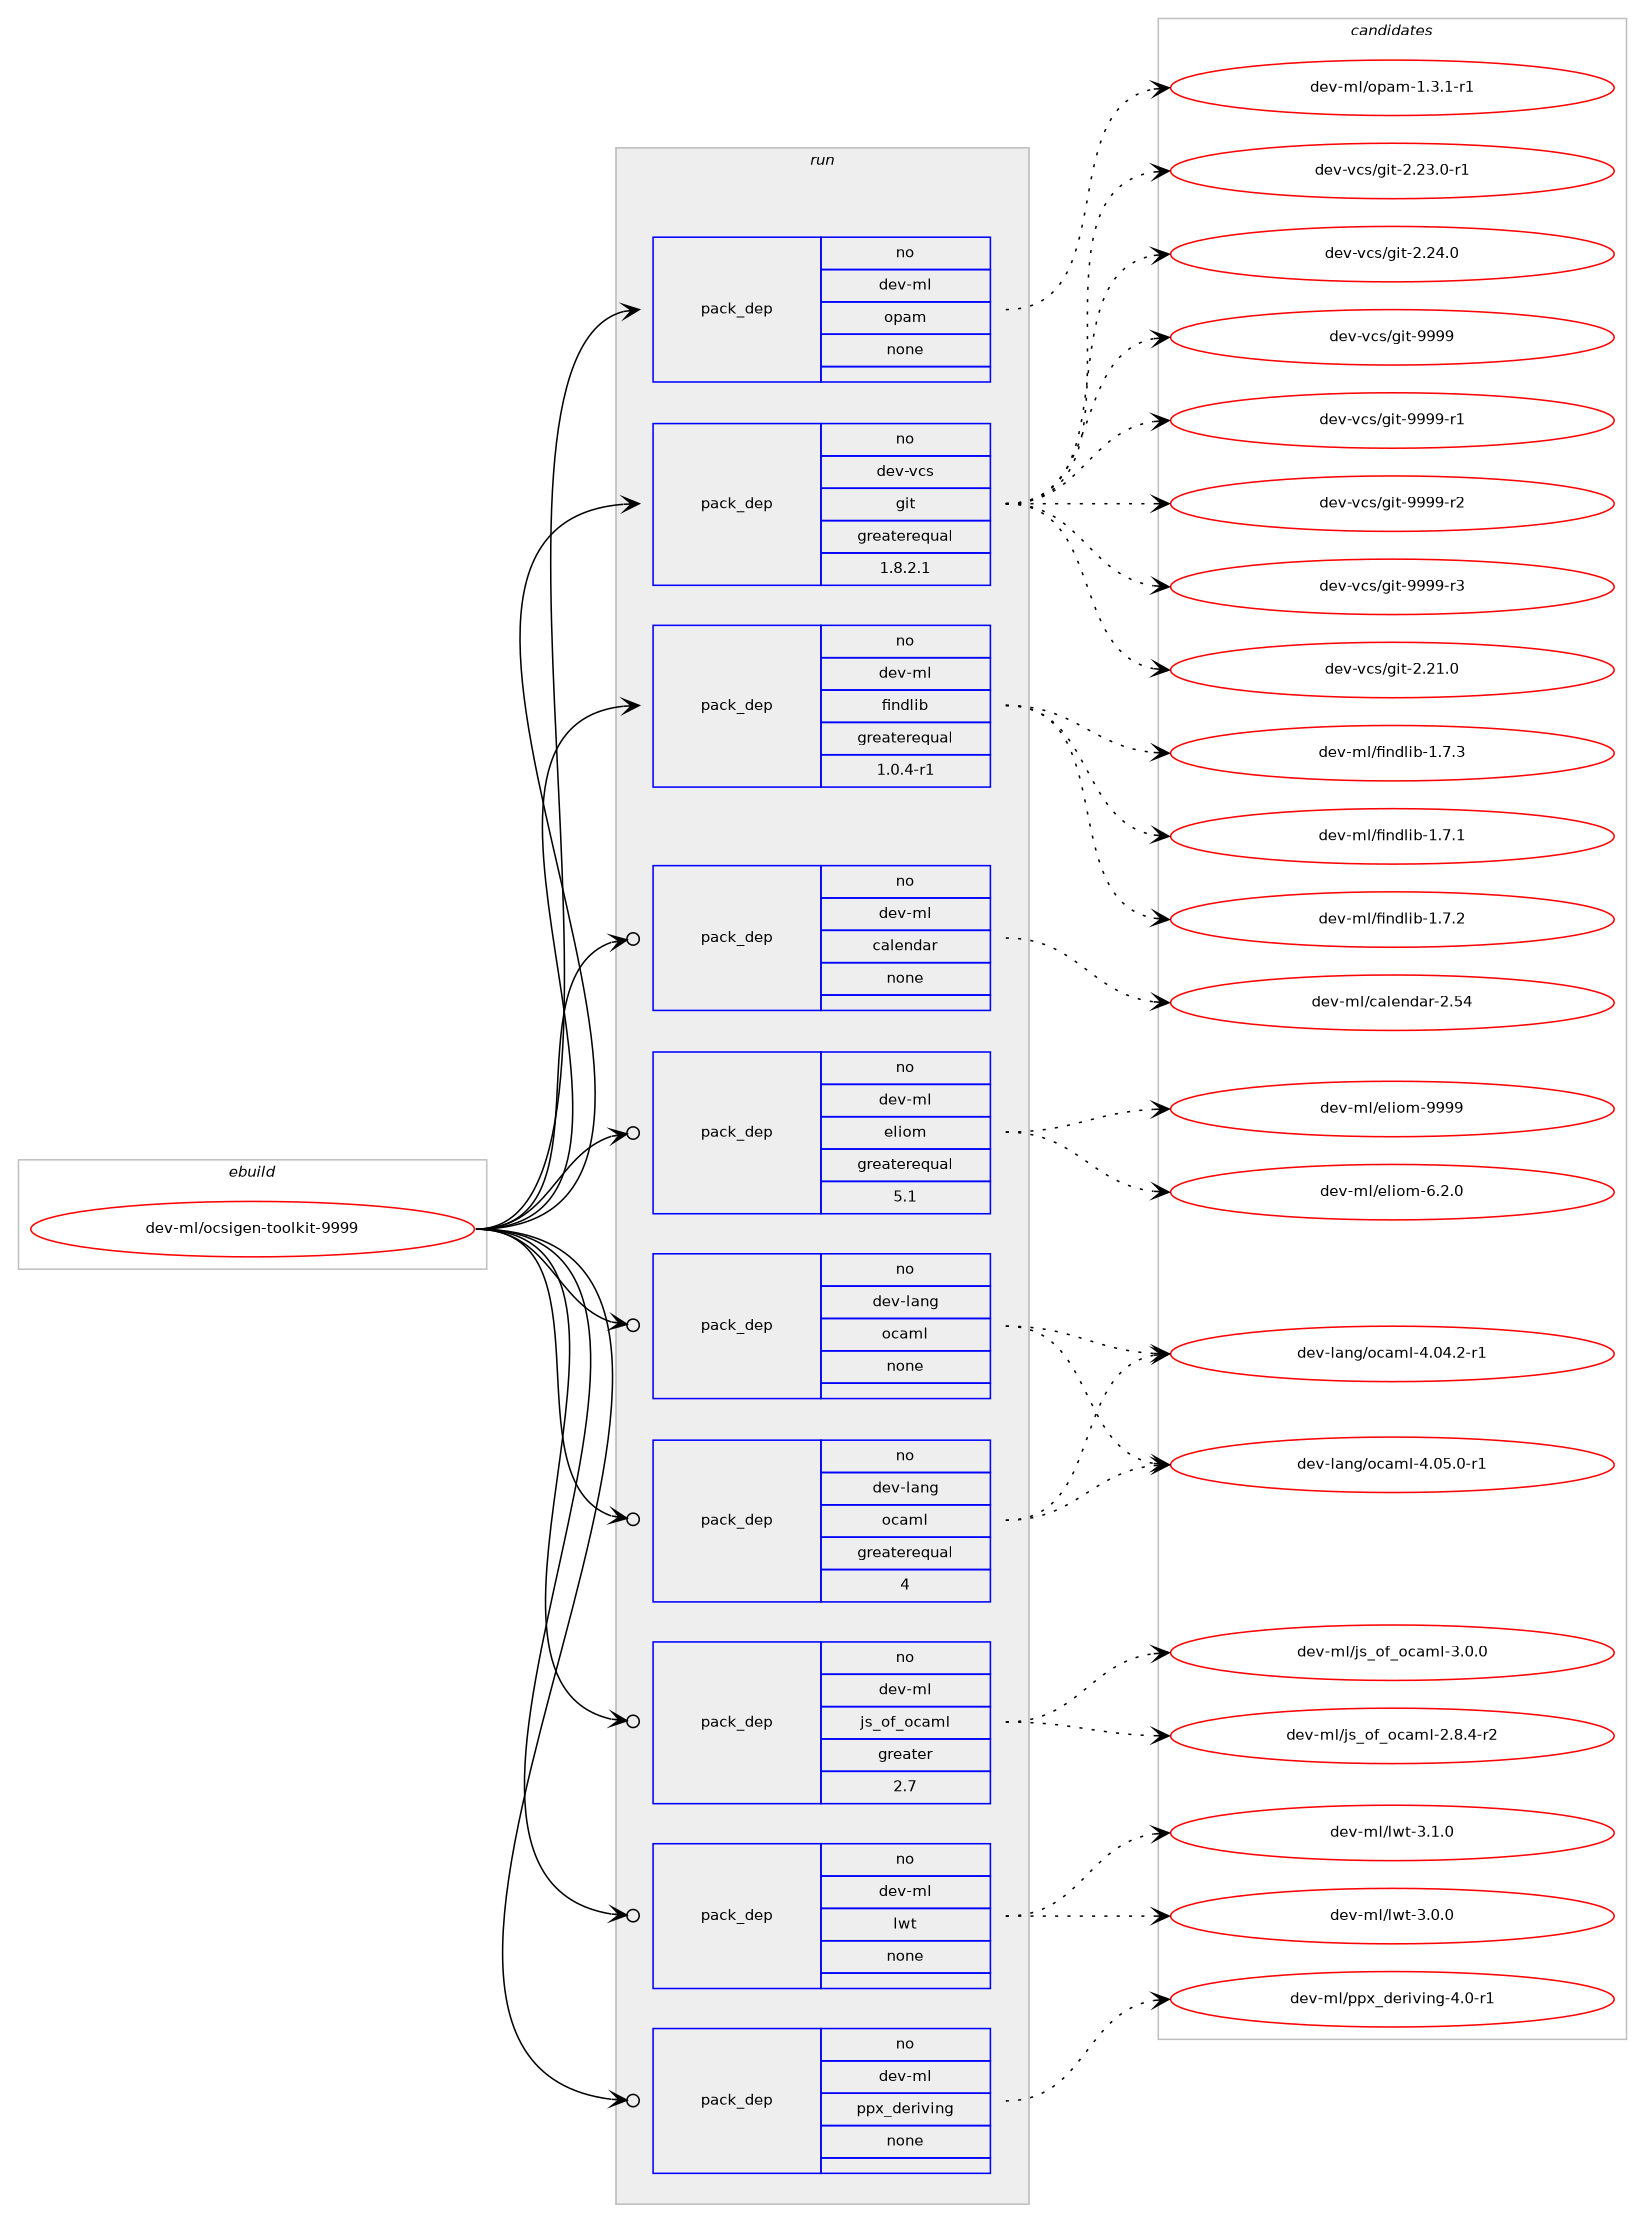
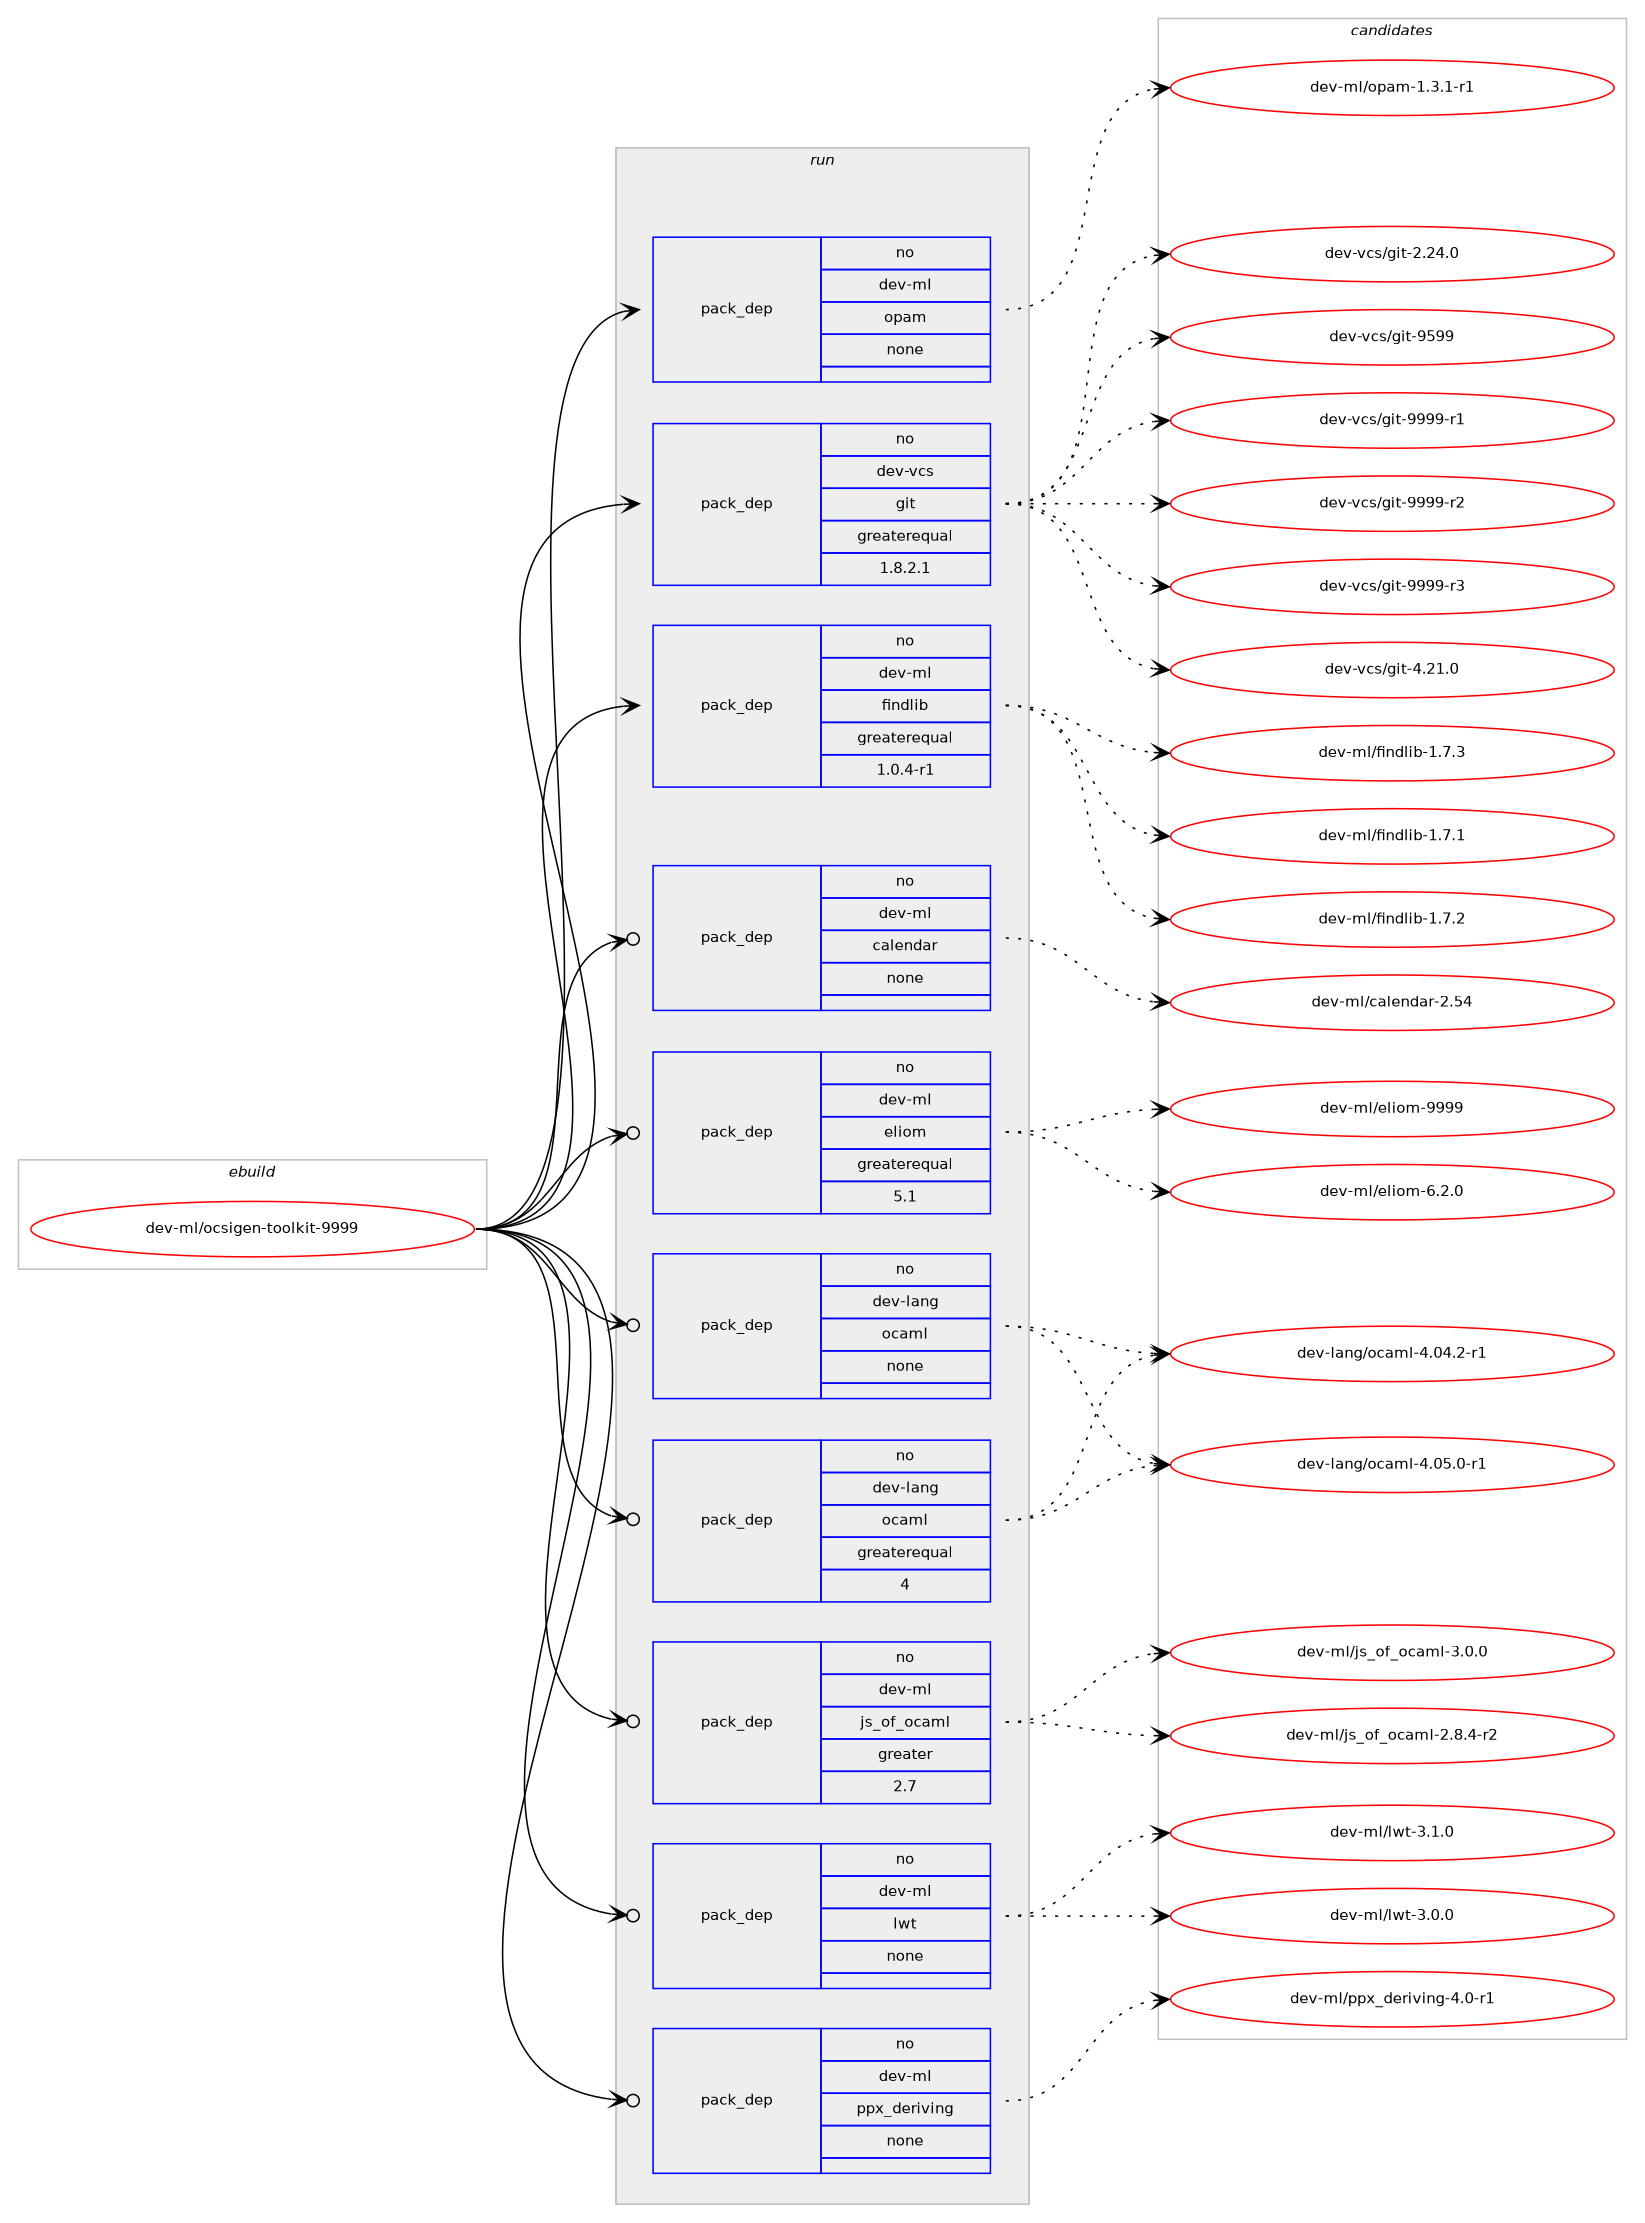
node "dev-vcs/git-2.23.0-r1": removed
node "dev-vcs/git-9999": label "dev-vcs/git-9999" -> "dev-vcs/git-9599"
node "dev-vcs/git-2.21.0": label "dev-vcs/git-2.21.0" -> "dev-vcs/git-4.21.0"
